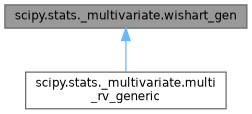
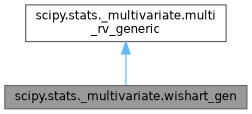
edge "scipy.stats._multivariate.multi _rv_generic" -> "scipy.stats._multivariate.wishart_gen": reversed
